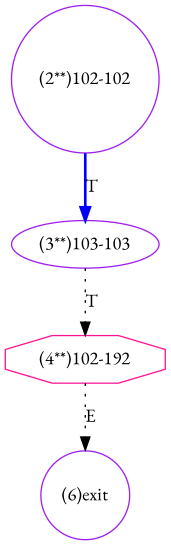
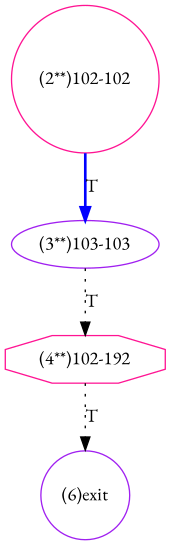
node "(2**)102-102": color purple -> deeppink
edge "(4**)102-192" -> "(6)exit": label "E" -> "T"
